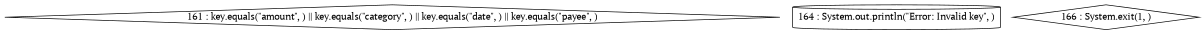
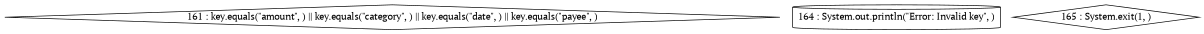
node "166 : System.exit(1, )": label "166 : System.exit(1, )" -> "165 : System.exit(1, )"
